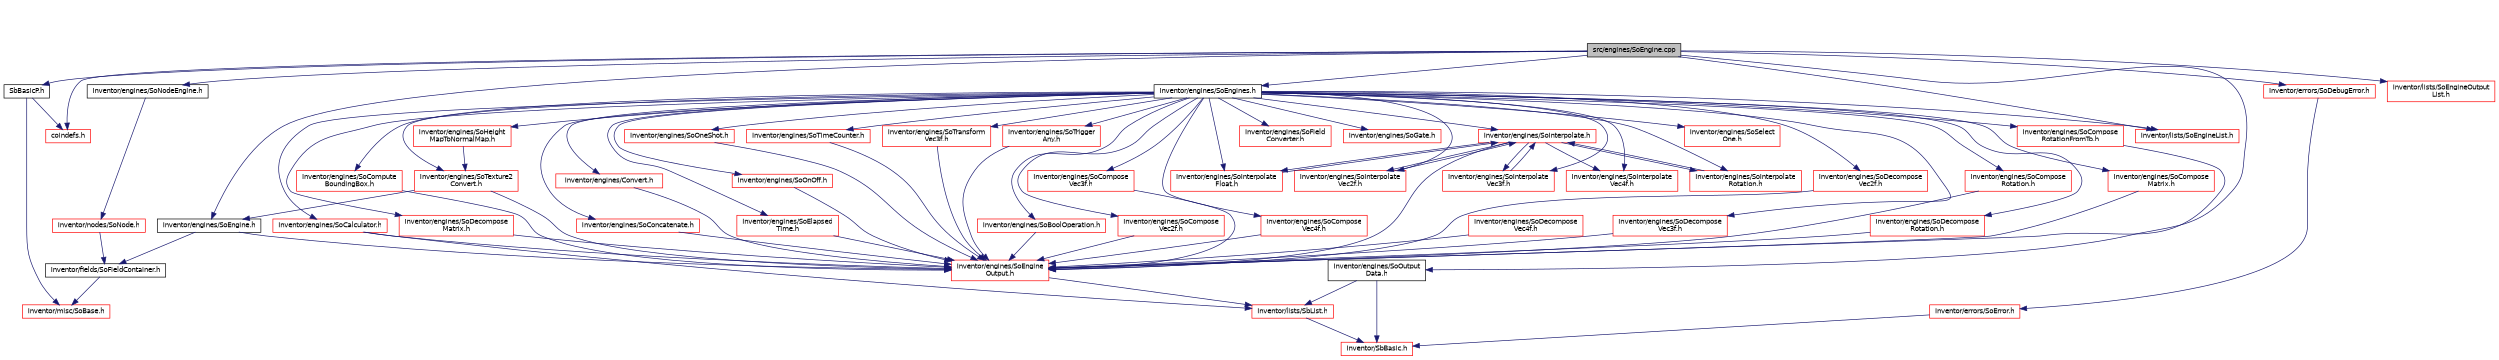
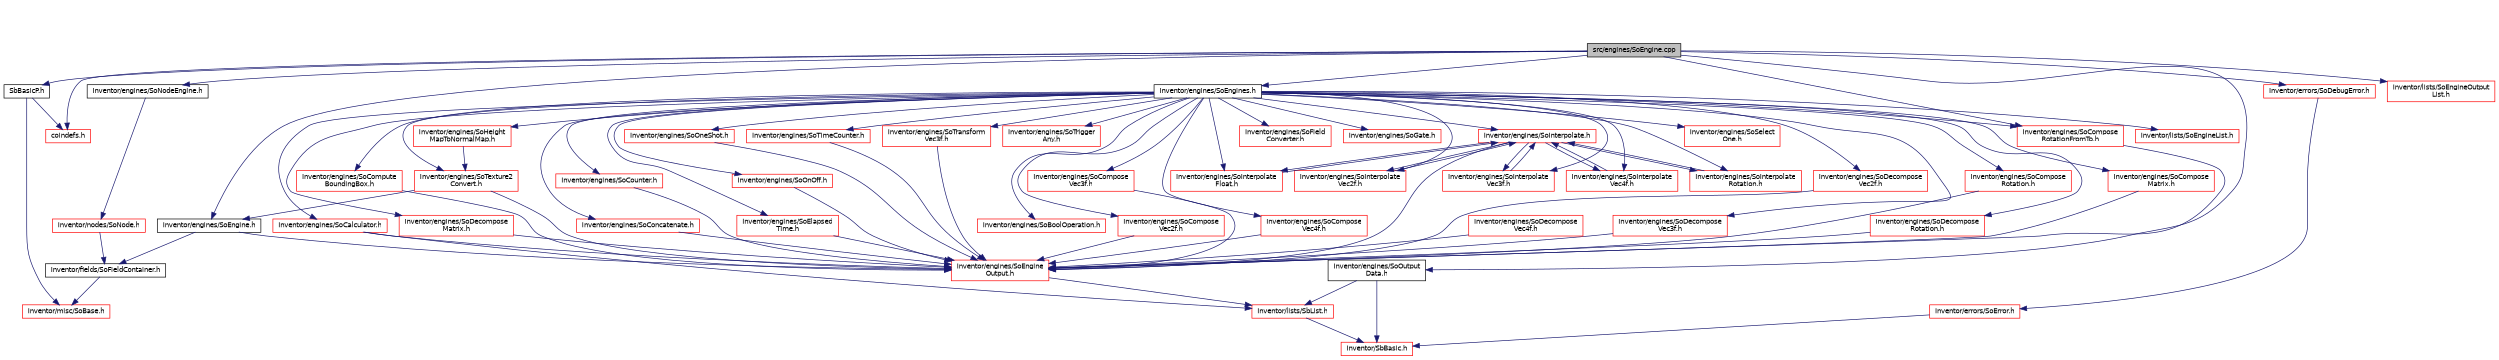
edge "src/engines/SoEngine.cpp" -> "Inventor/lists/SoEngineList.h": now "src/engines/SoEngine.cpp" -> "Inventor/engines/SoCompose RotationFromTo.h"
edge "Inventor/engines/SoInterpolate Vec4f.h" -> "Inventor/engines/SoInterpolate.h": added
node "Inventor/engines/Convert.h": label "Inventor/engines/Convert.h" -> "Inventor/engines/SoCounter.h"
edge "Inventor/engines/SoTrigger Any.h" -> "Inventor/engines/SoEngine Output.h": removed
edge "Inventor/engines/SoBoolOperation.h" -> "Inventor/engines/SoEngine Output.h": removed
